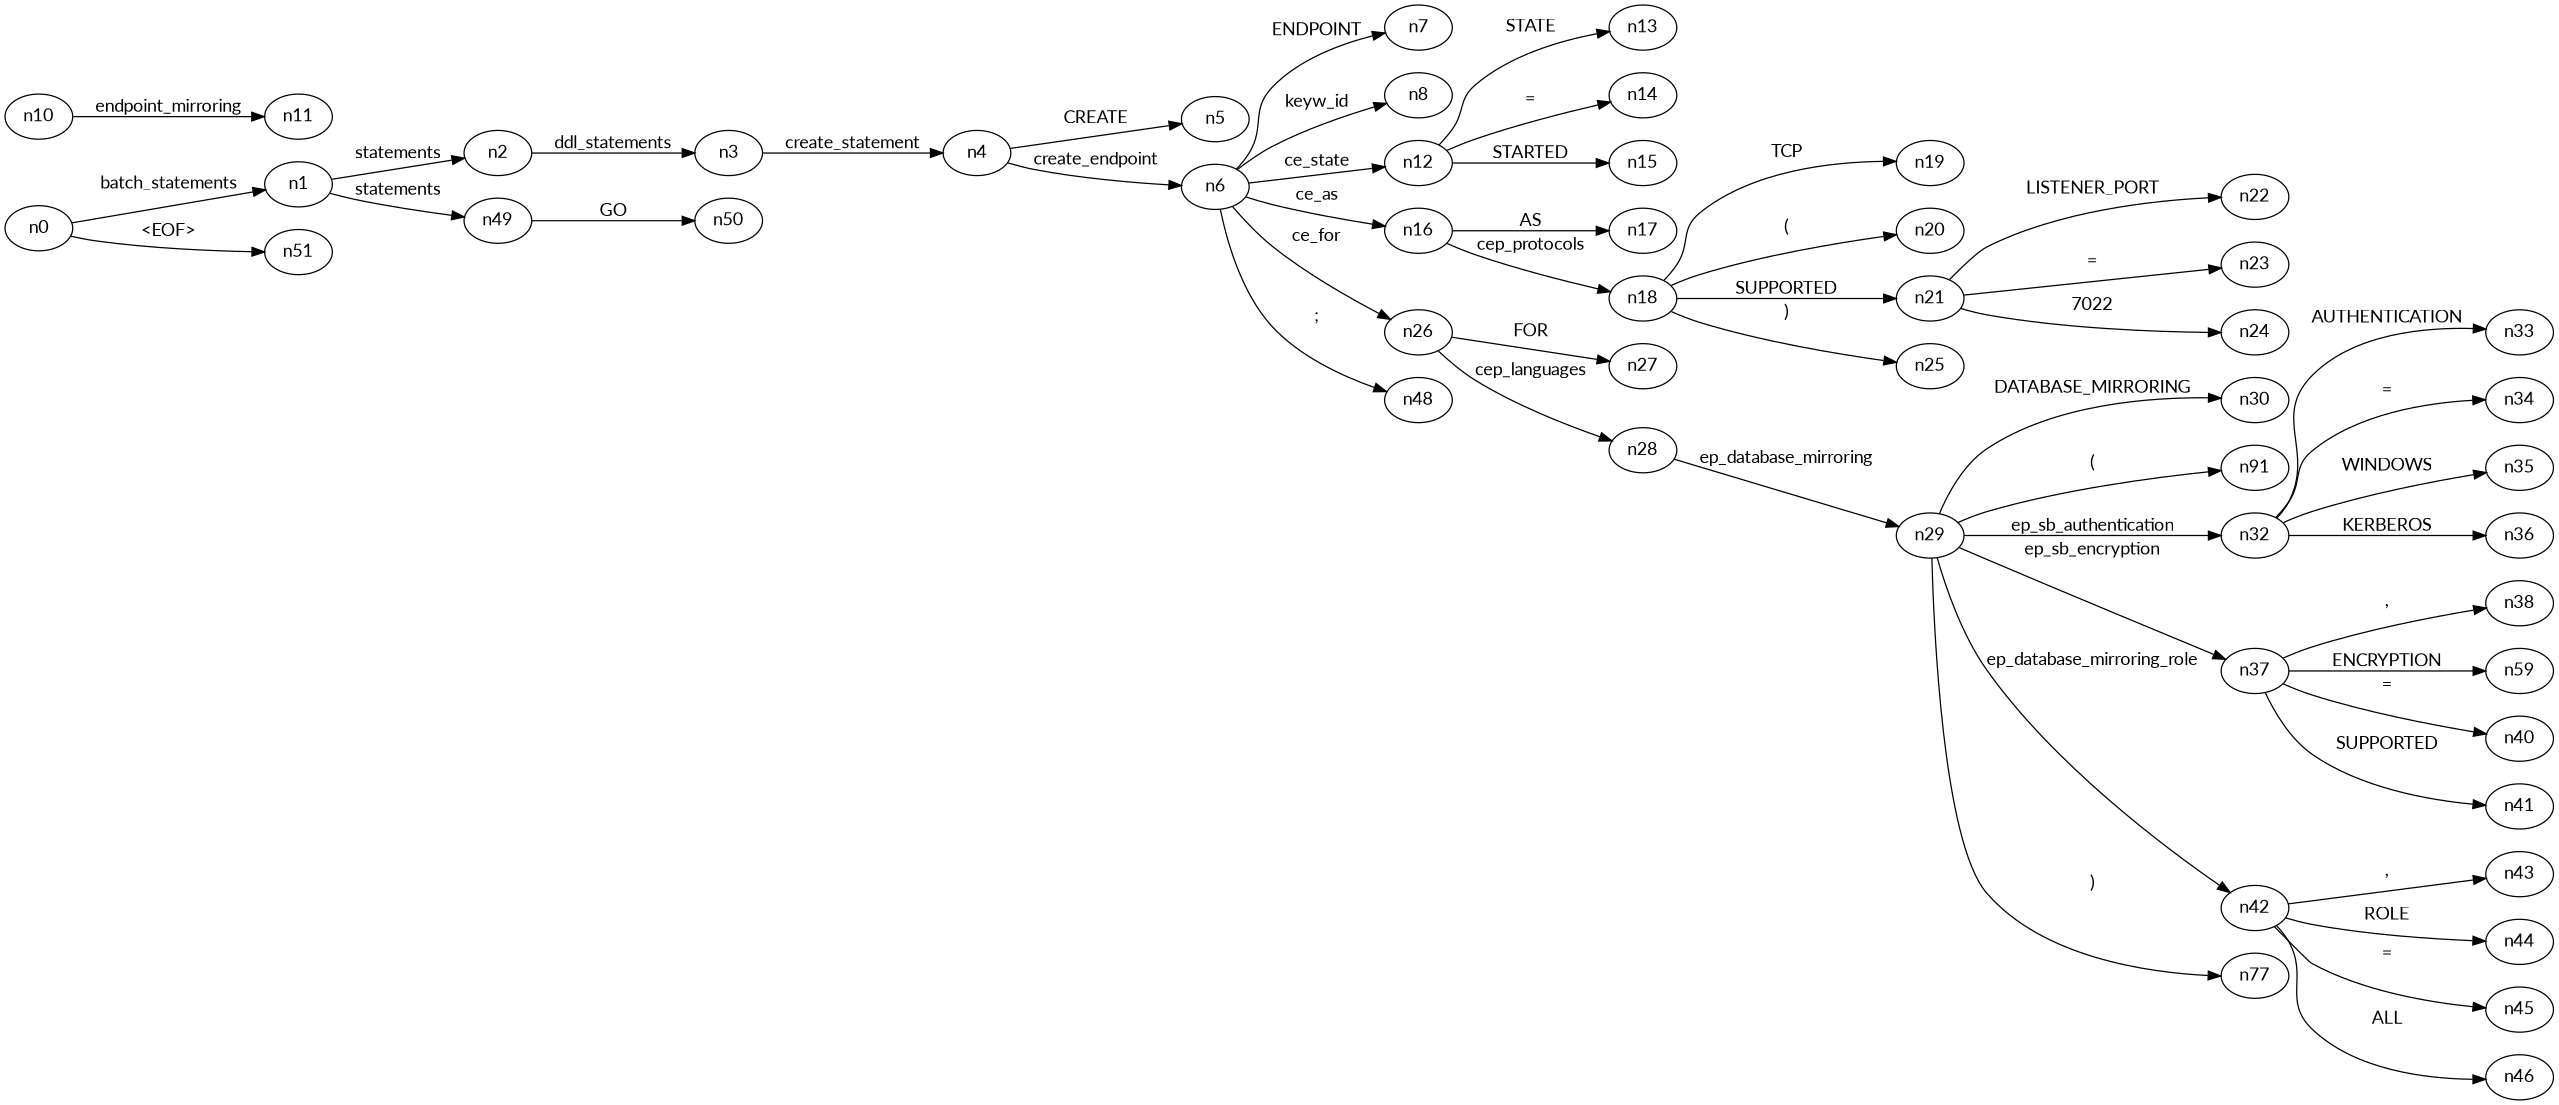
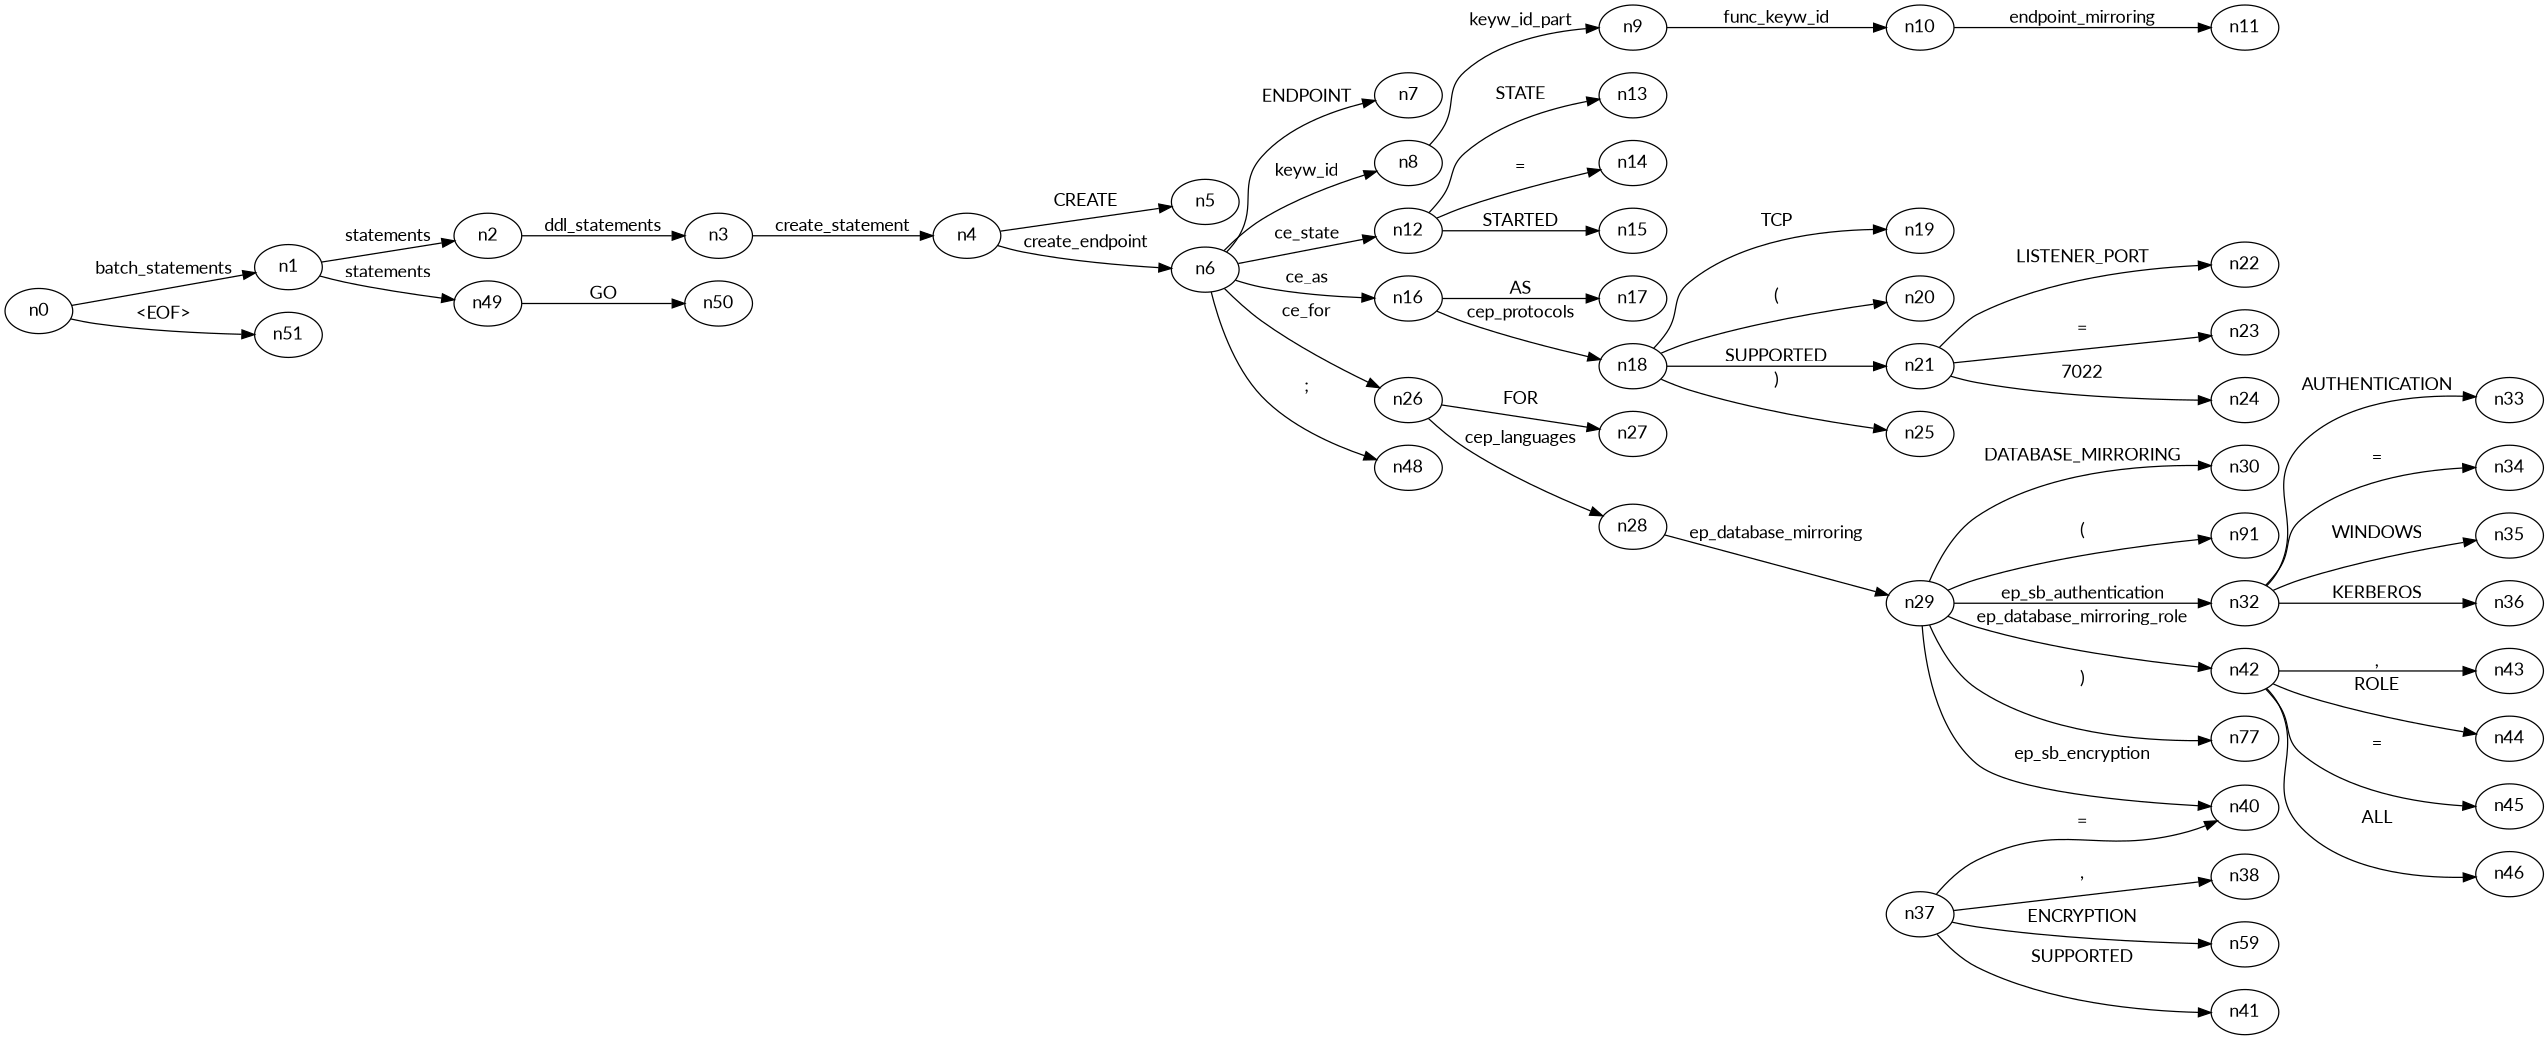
node "n9": added
edge "n29" -> "n37": now "n29" -> "n40"
